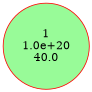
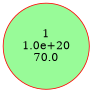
node "1 1.0e+20 40.0": label "1 1.0e+20 40.0" -> "1 1.0e+20 70.0"
